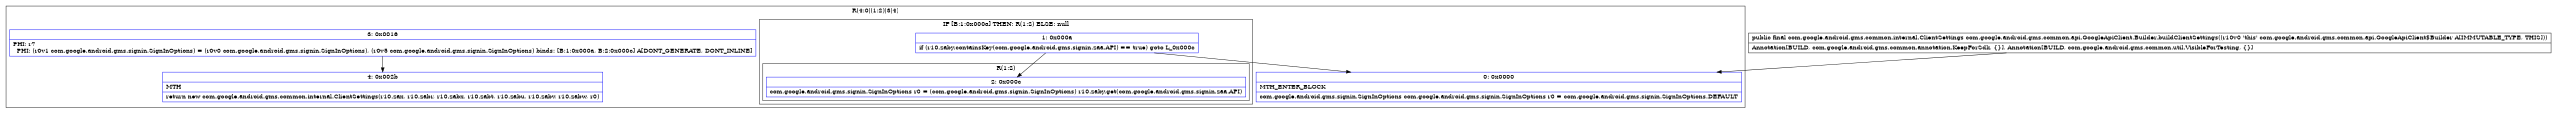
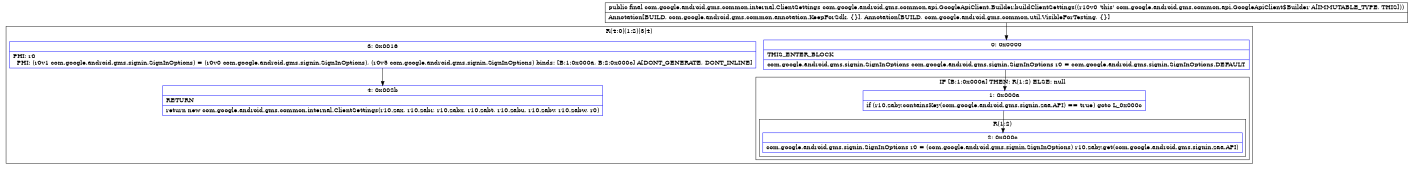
node "3: 0x0016": text "PHI: r7" -> "PHI: r0"
edge "1: 0x000a" -> "0: 0x0000": reversed
node "4: 0x002b": text "MTH" -> "RETURN"
node "0: 0x0000": text "MTH_ENTER_BLOCK" -> "THIS_ENTER_BLOCK"
